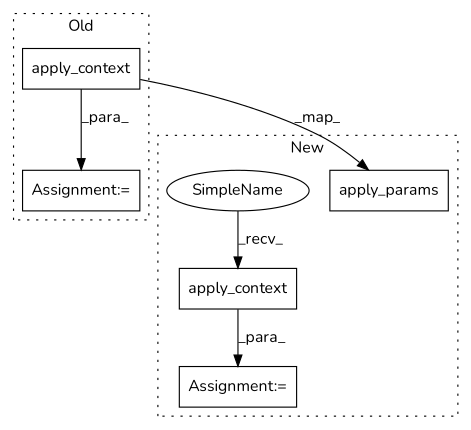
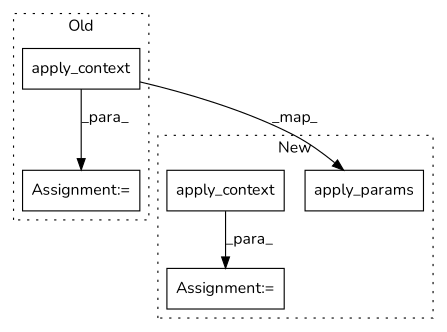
node "SimpleName": removed
